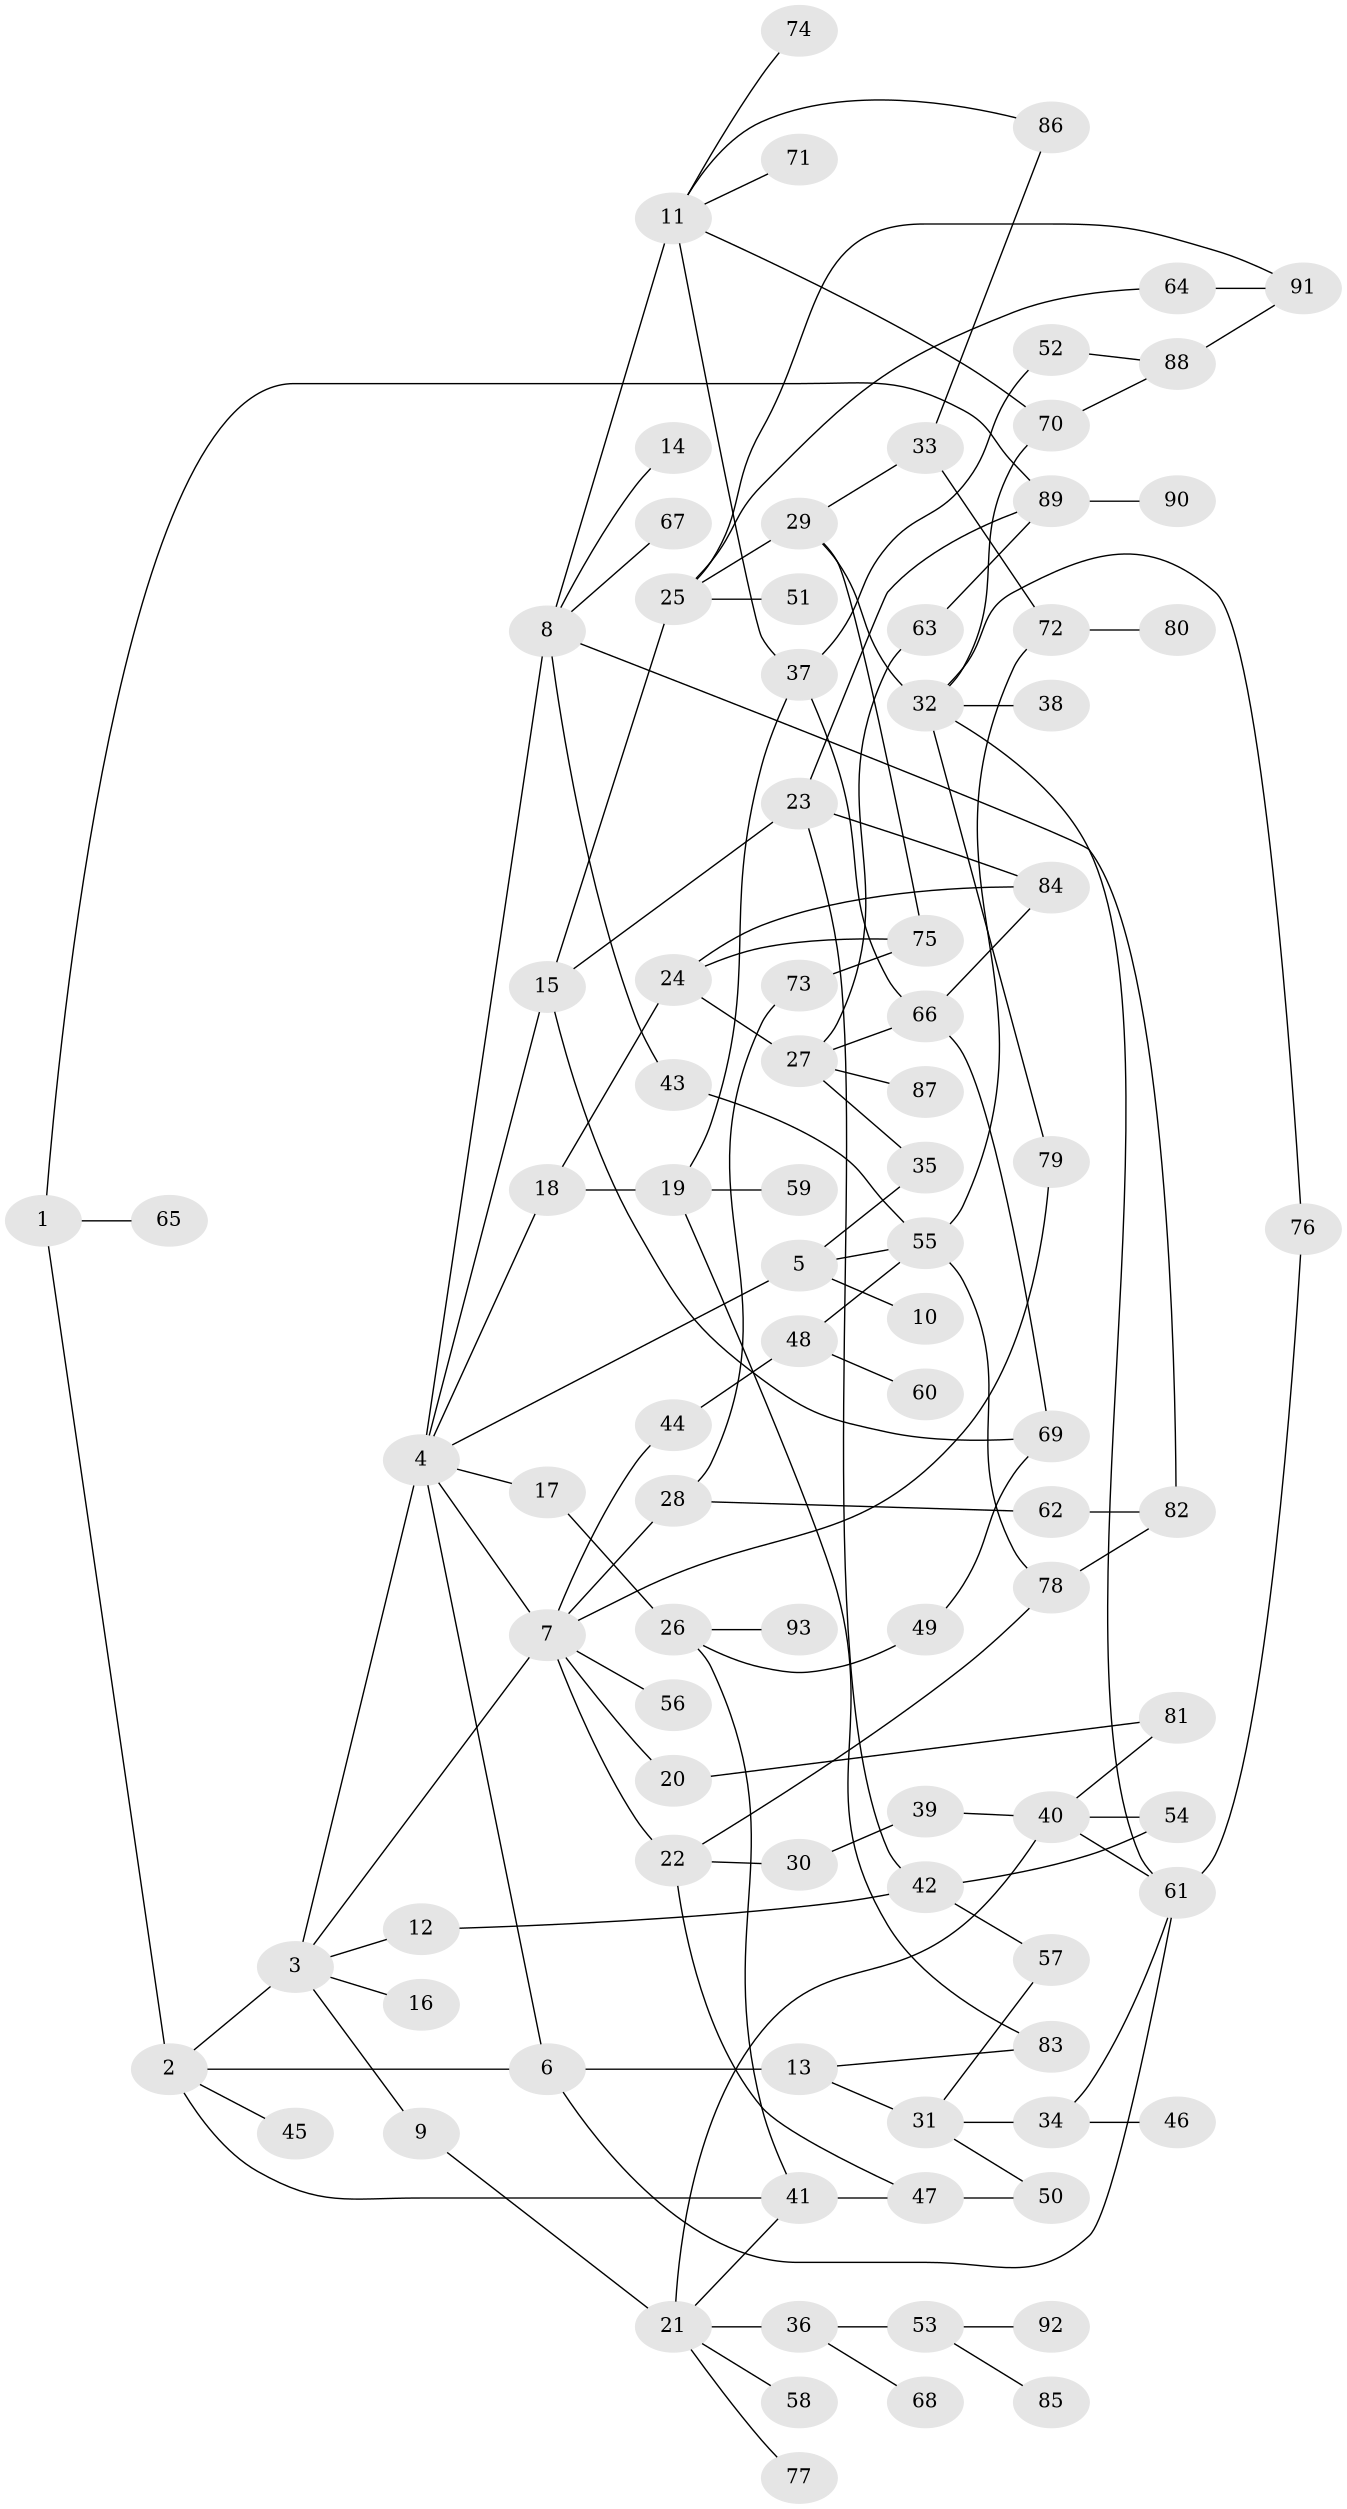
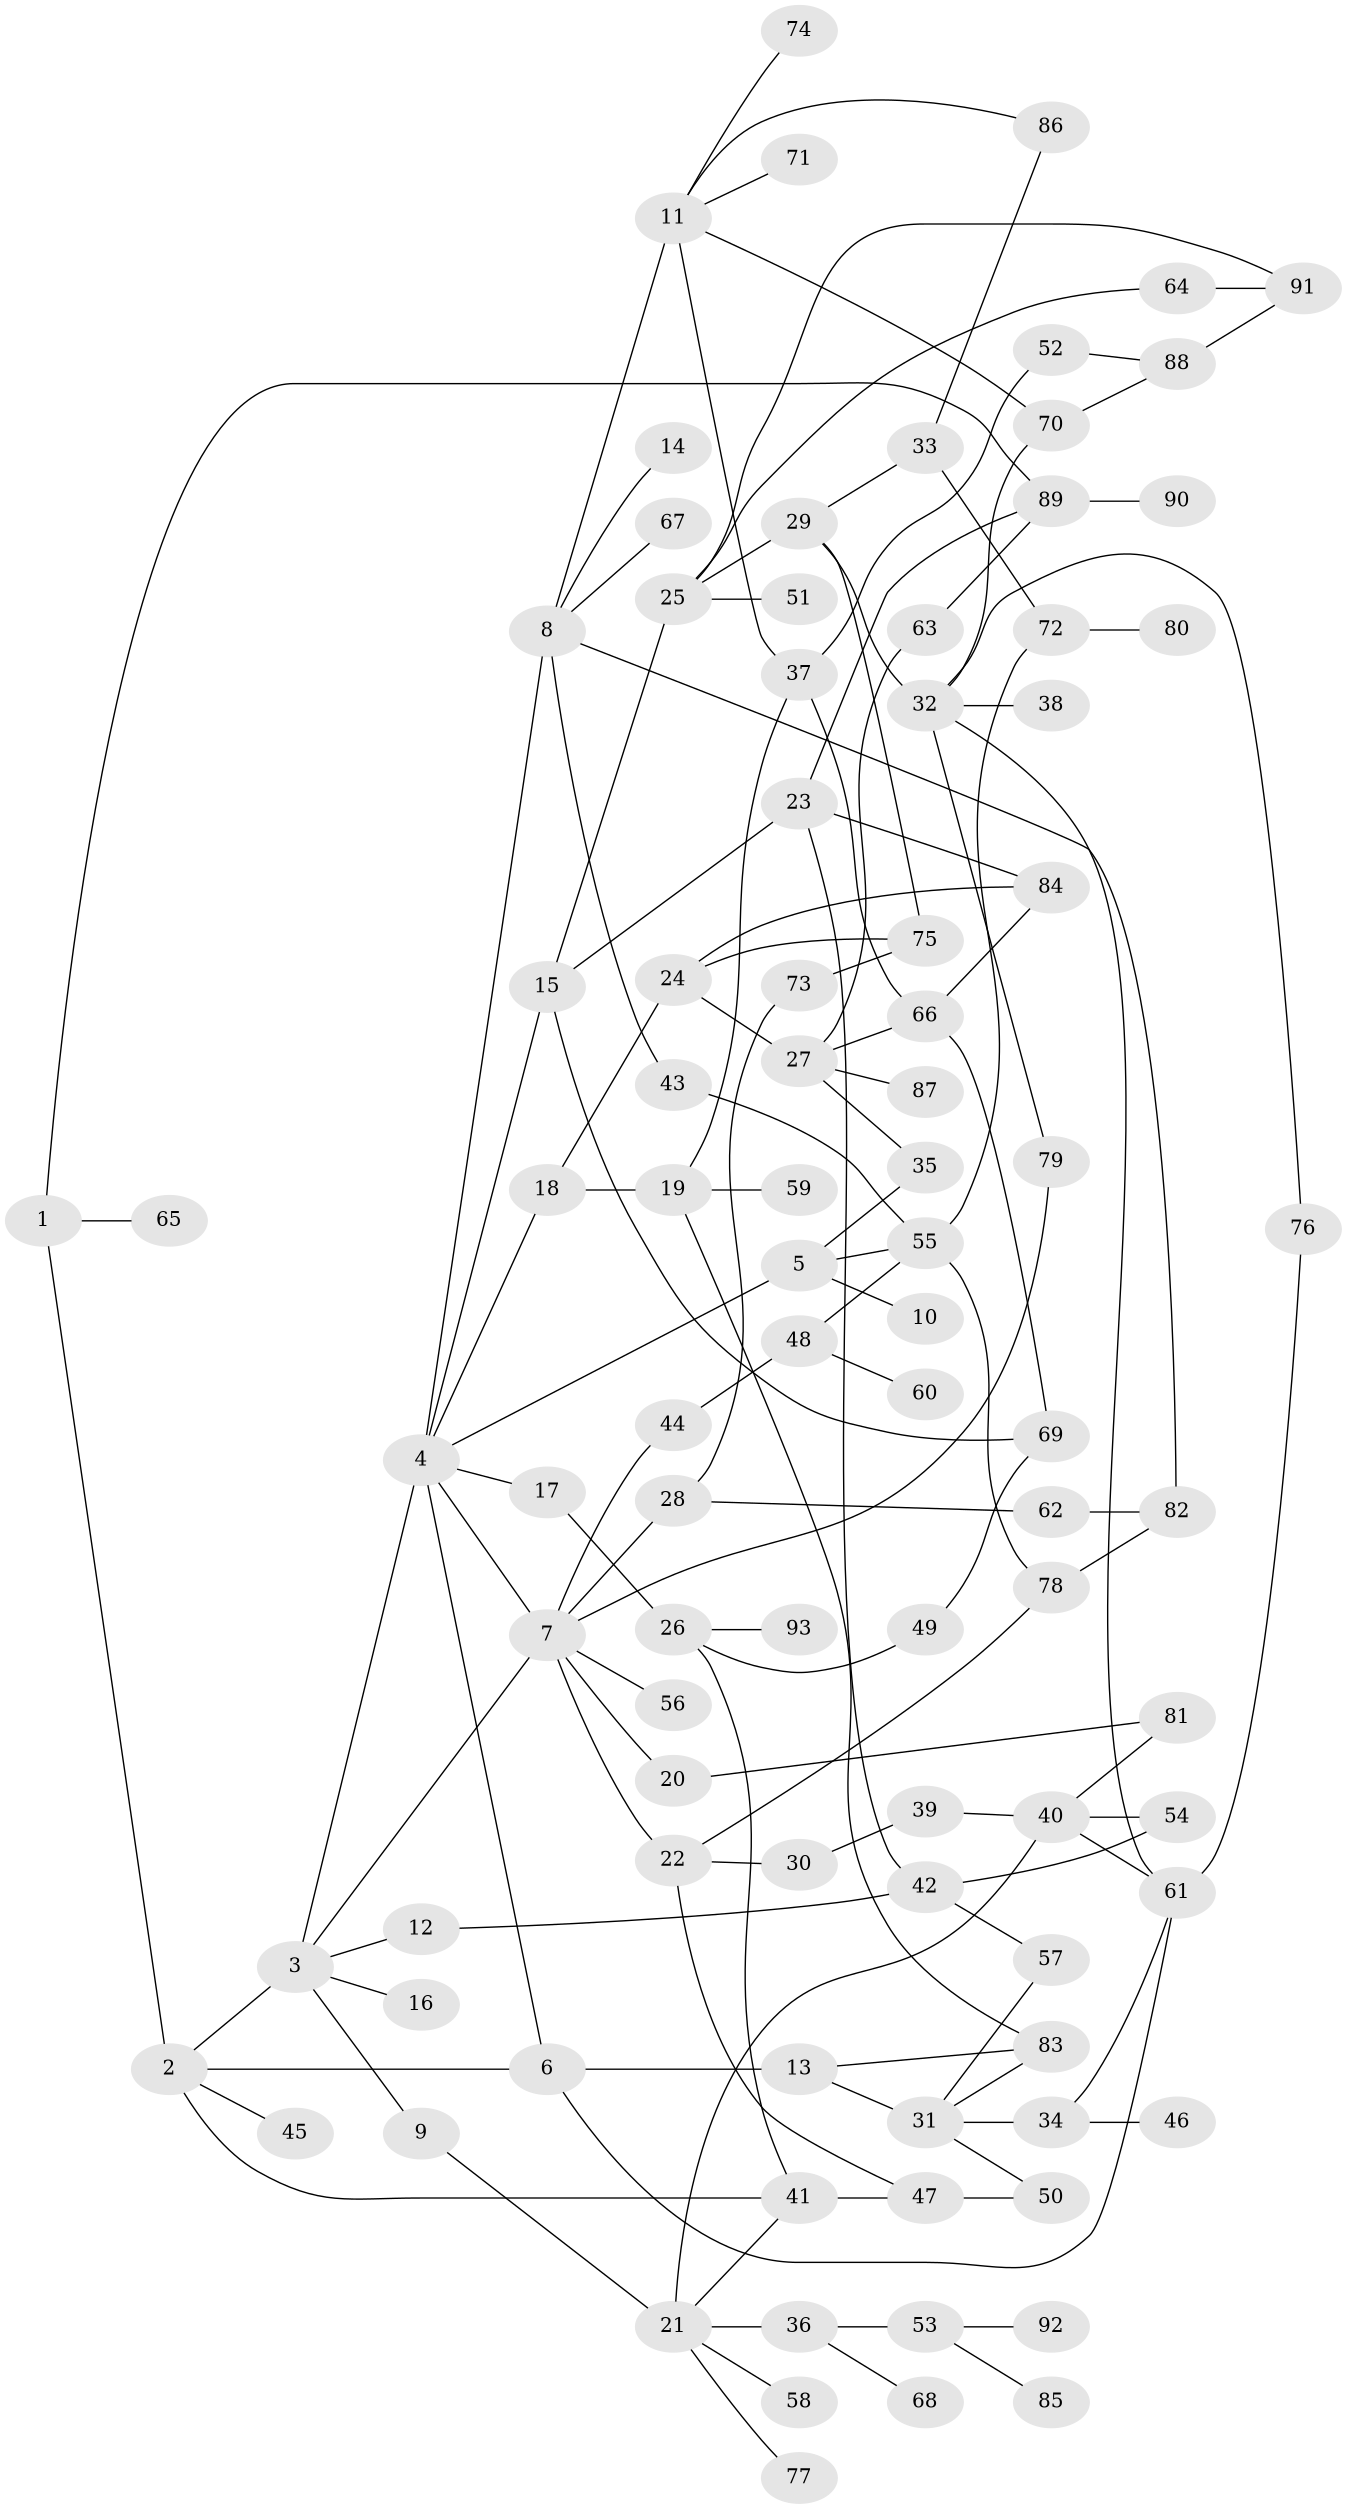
edge "83" -- "31": added
